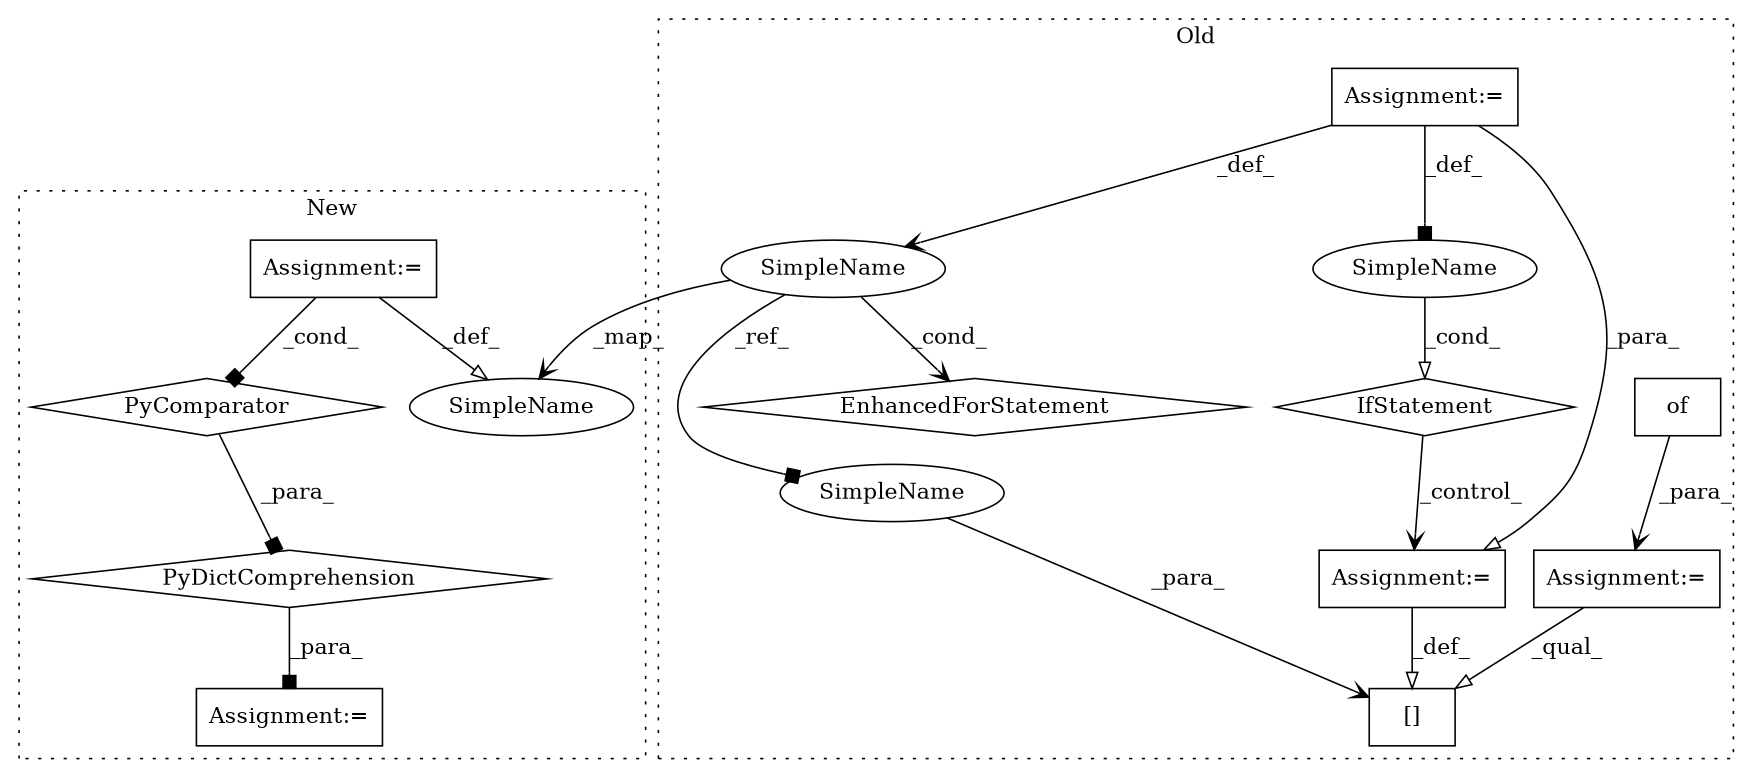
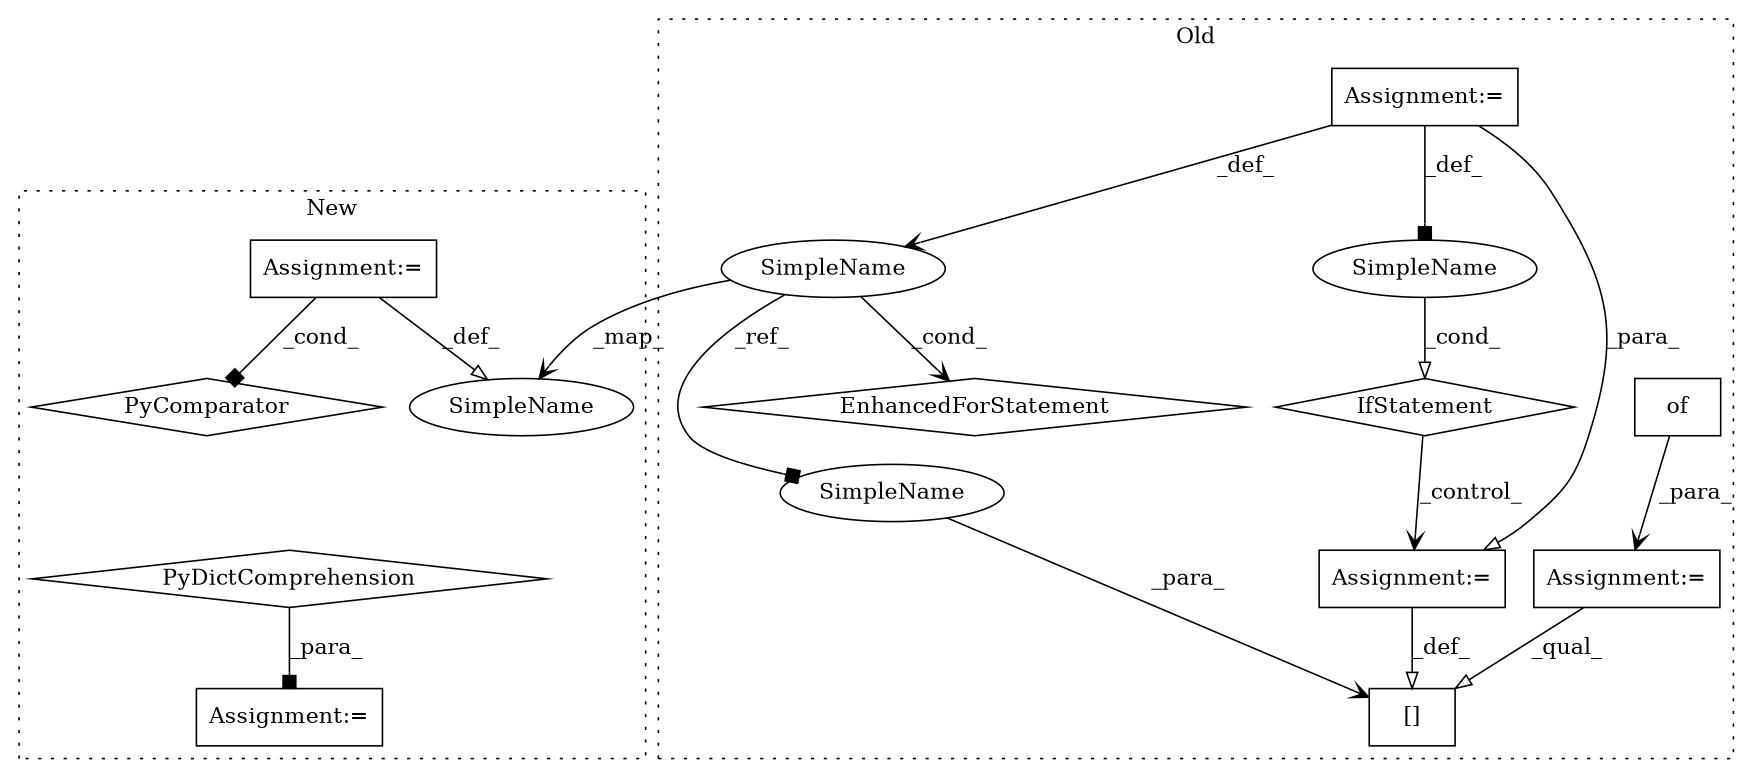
edge "PyComparator" -> "PyDictComprehension": removed, label "_para_"
